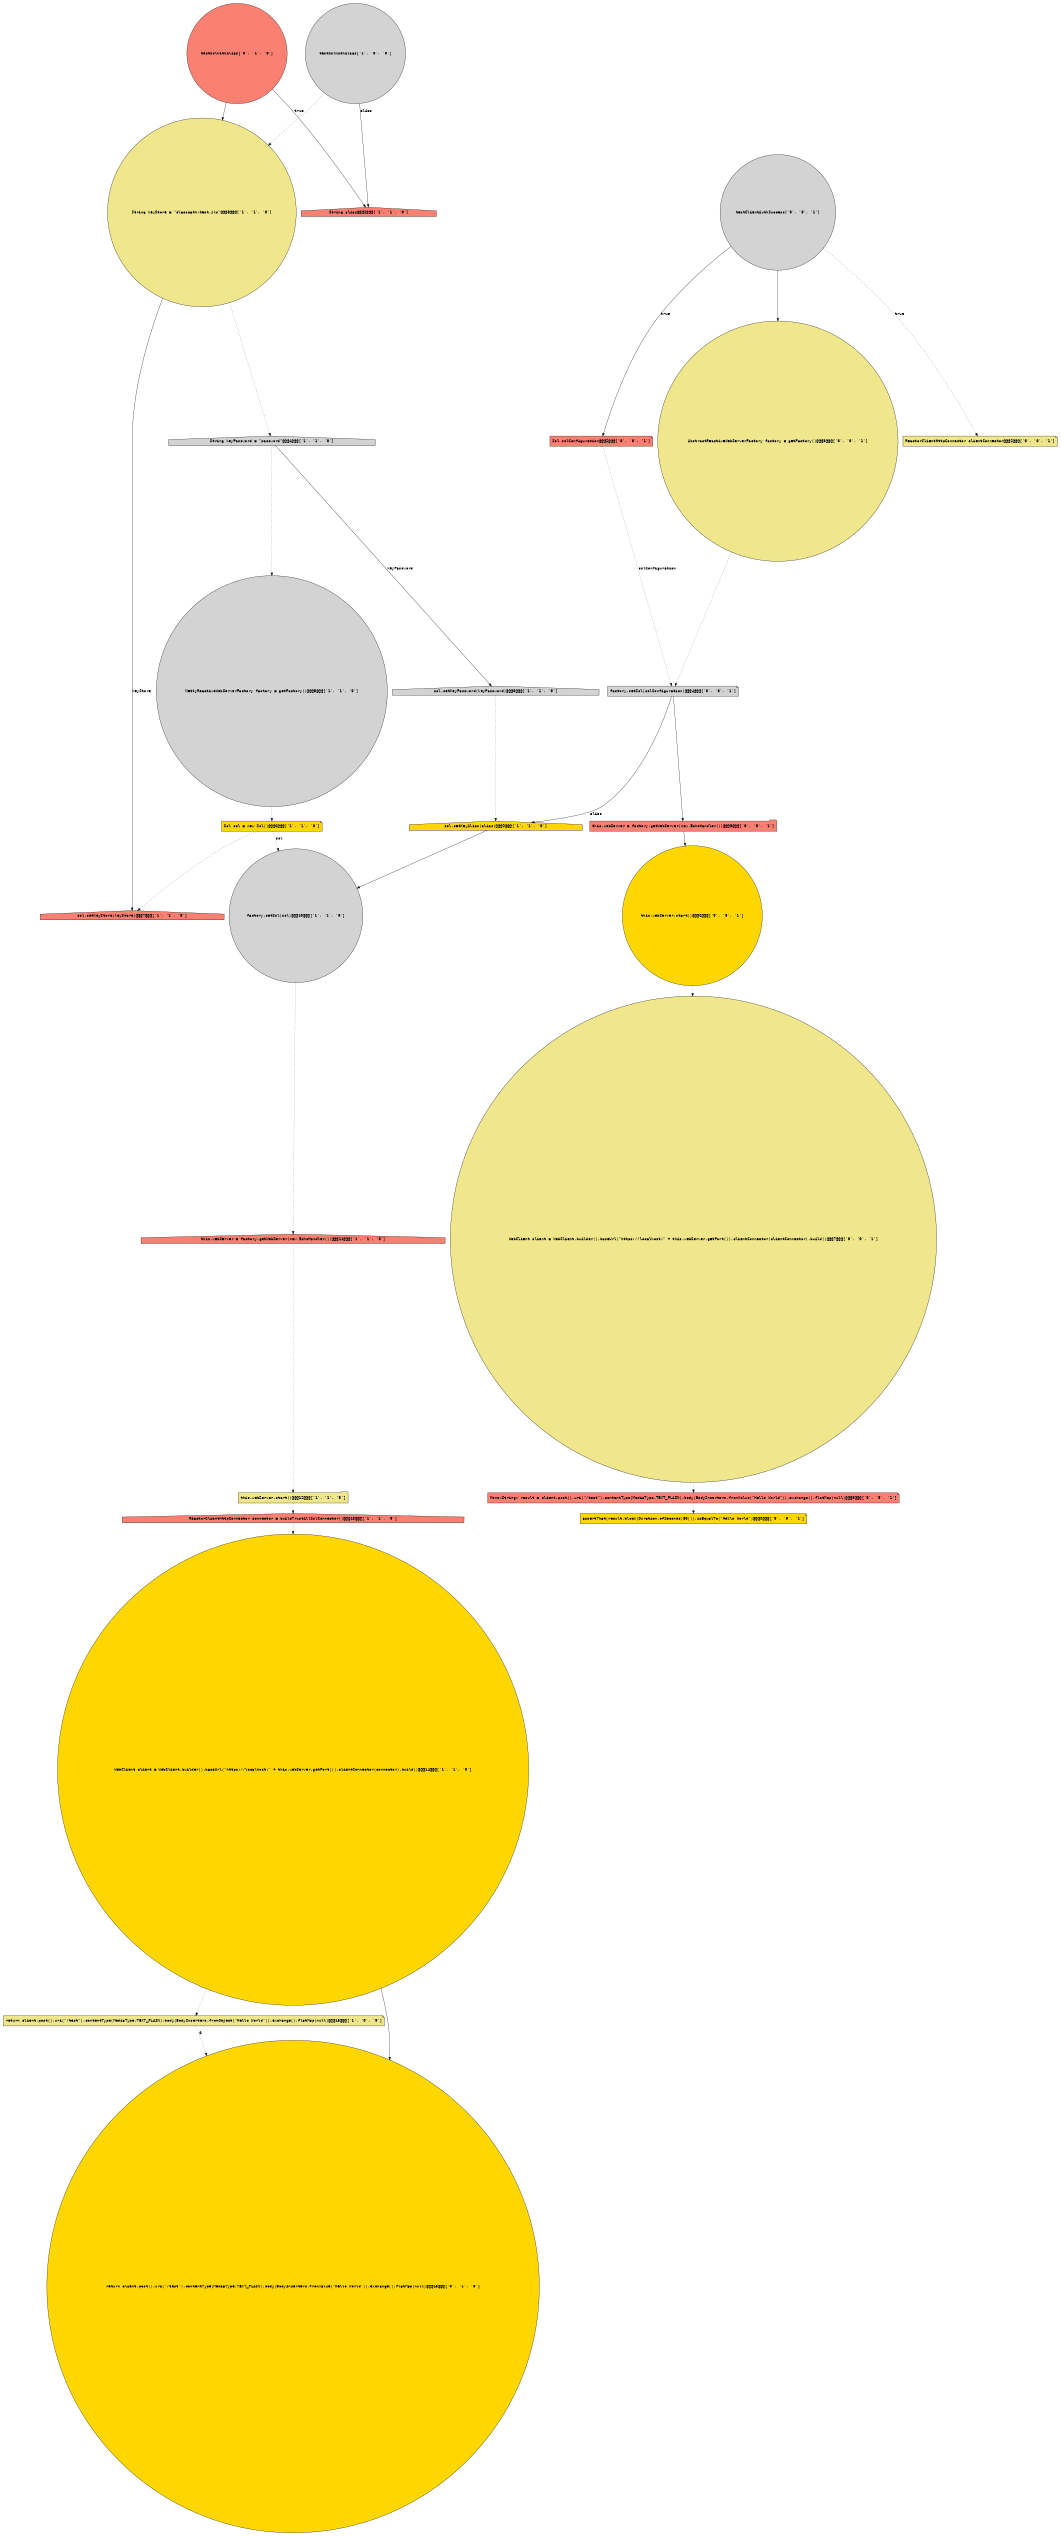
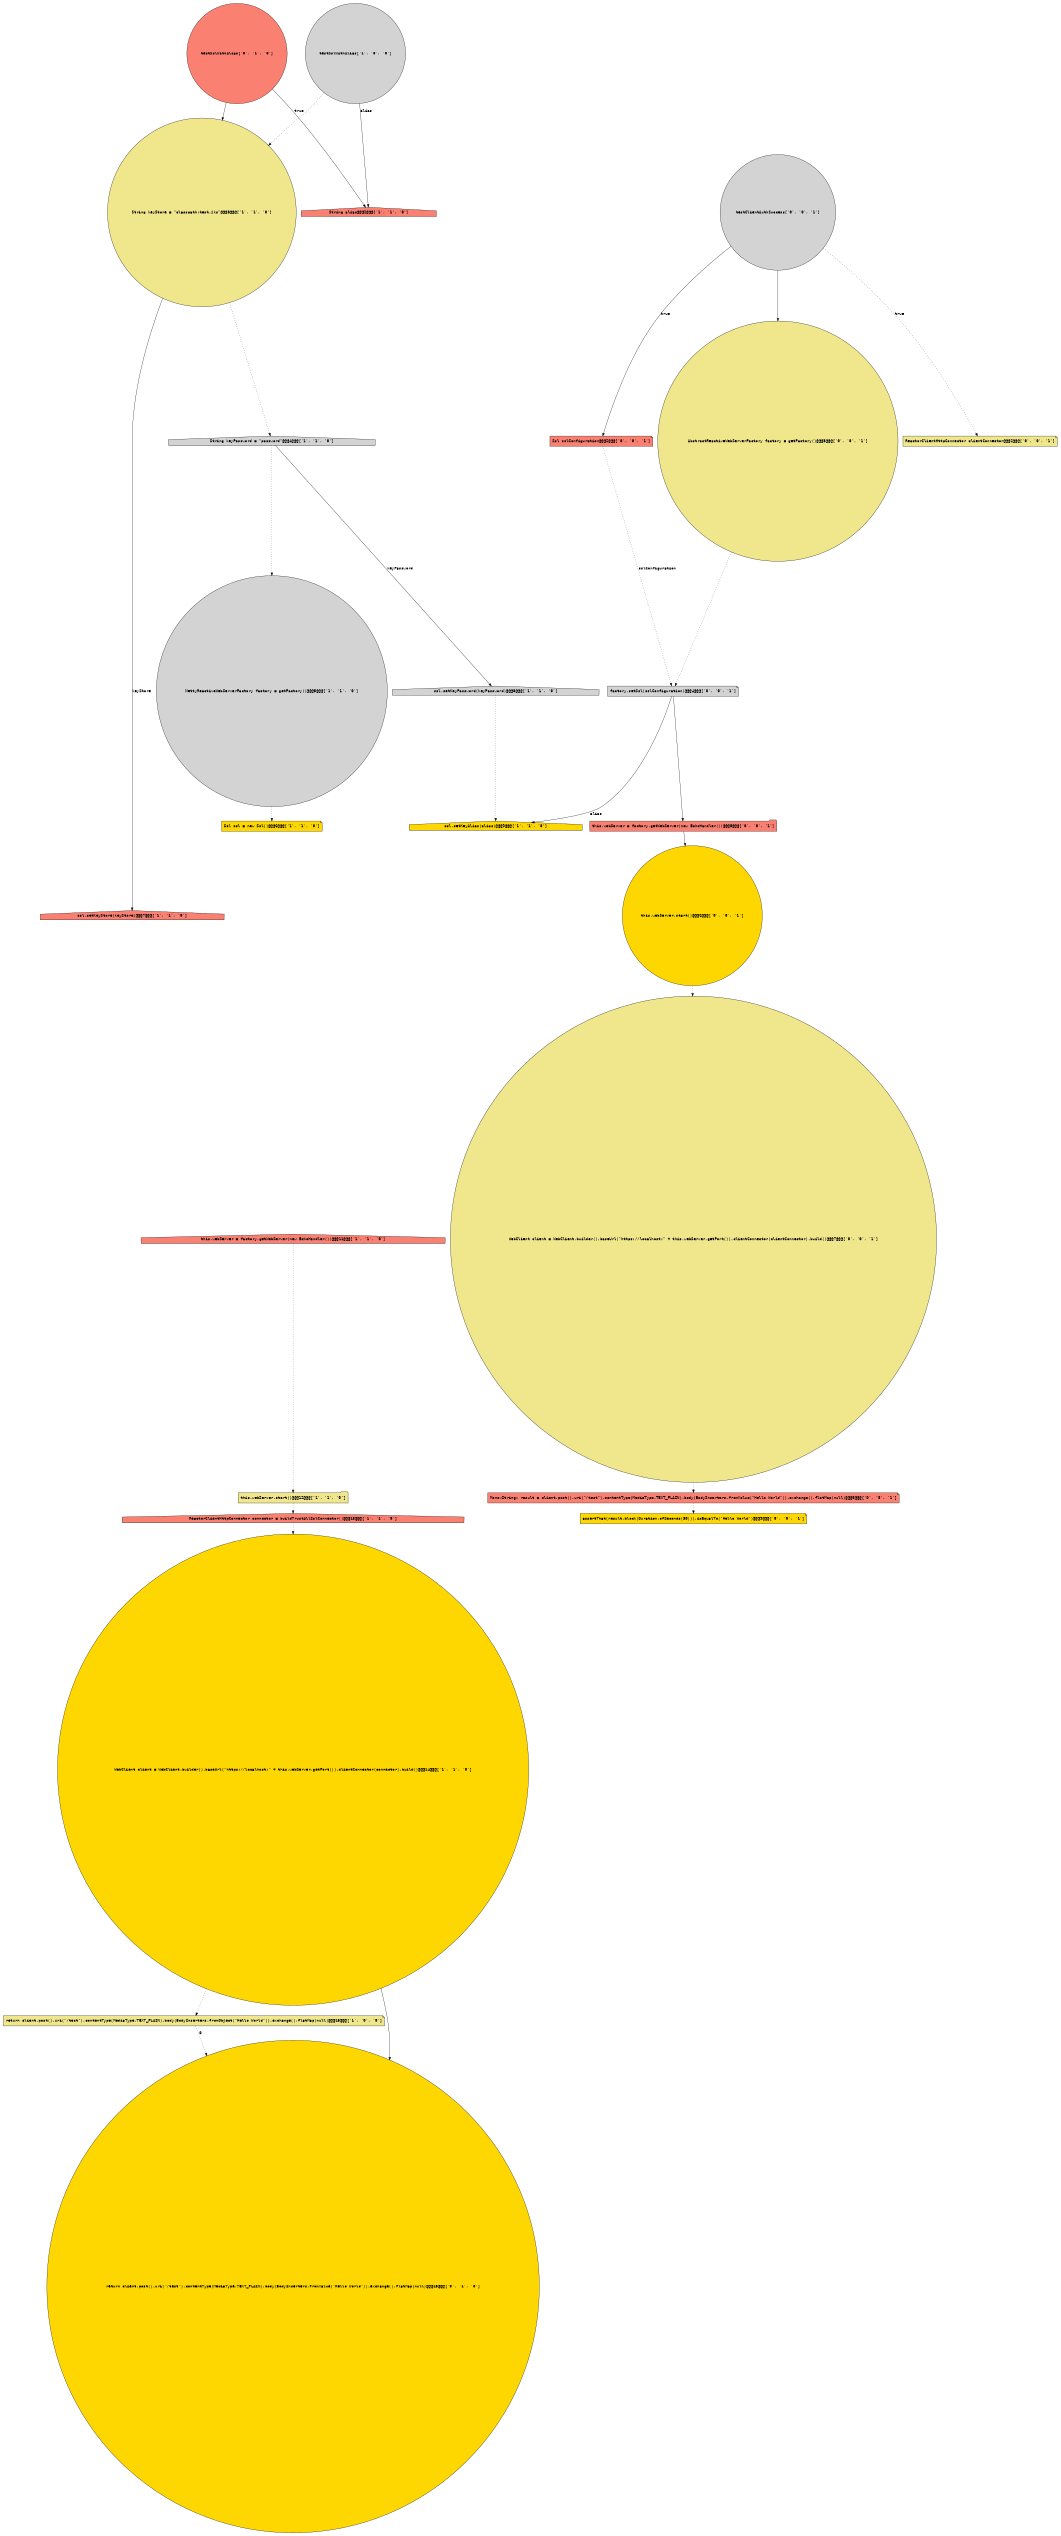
edge "Ssl ssl = new Ssl()@@@6@@@['1', '1', '0']" -> "ssl.setKeyStore(keyStore)@@@7@@@['1', '1', '0']": removed
node "factory.setSsl(ssl)@@@10@@@['1', '1', '0']": removed
